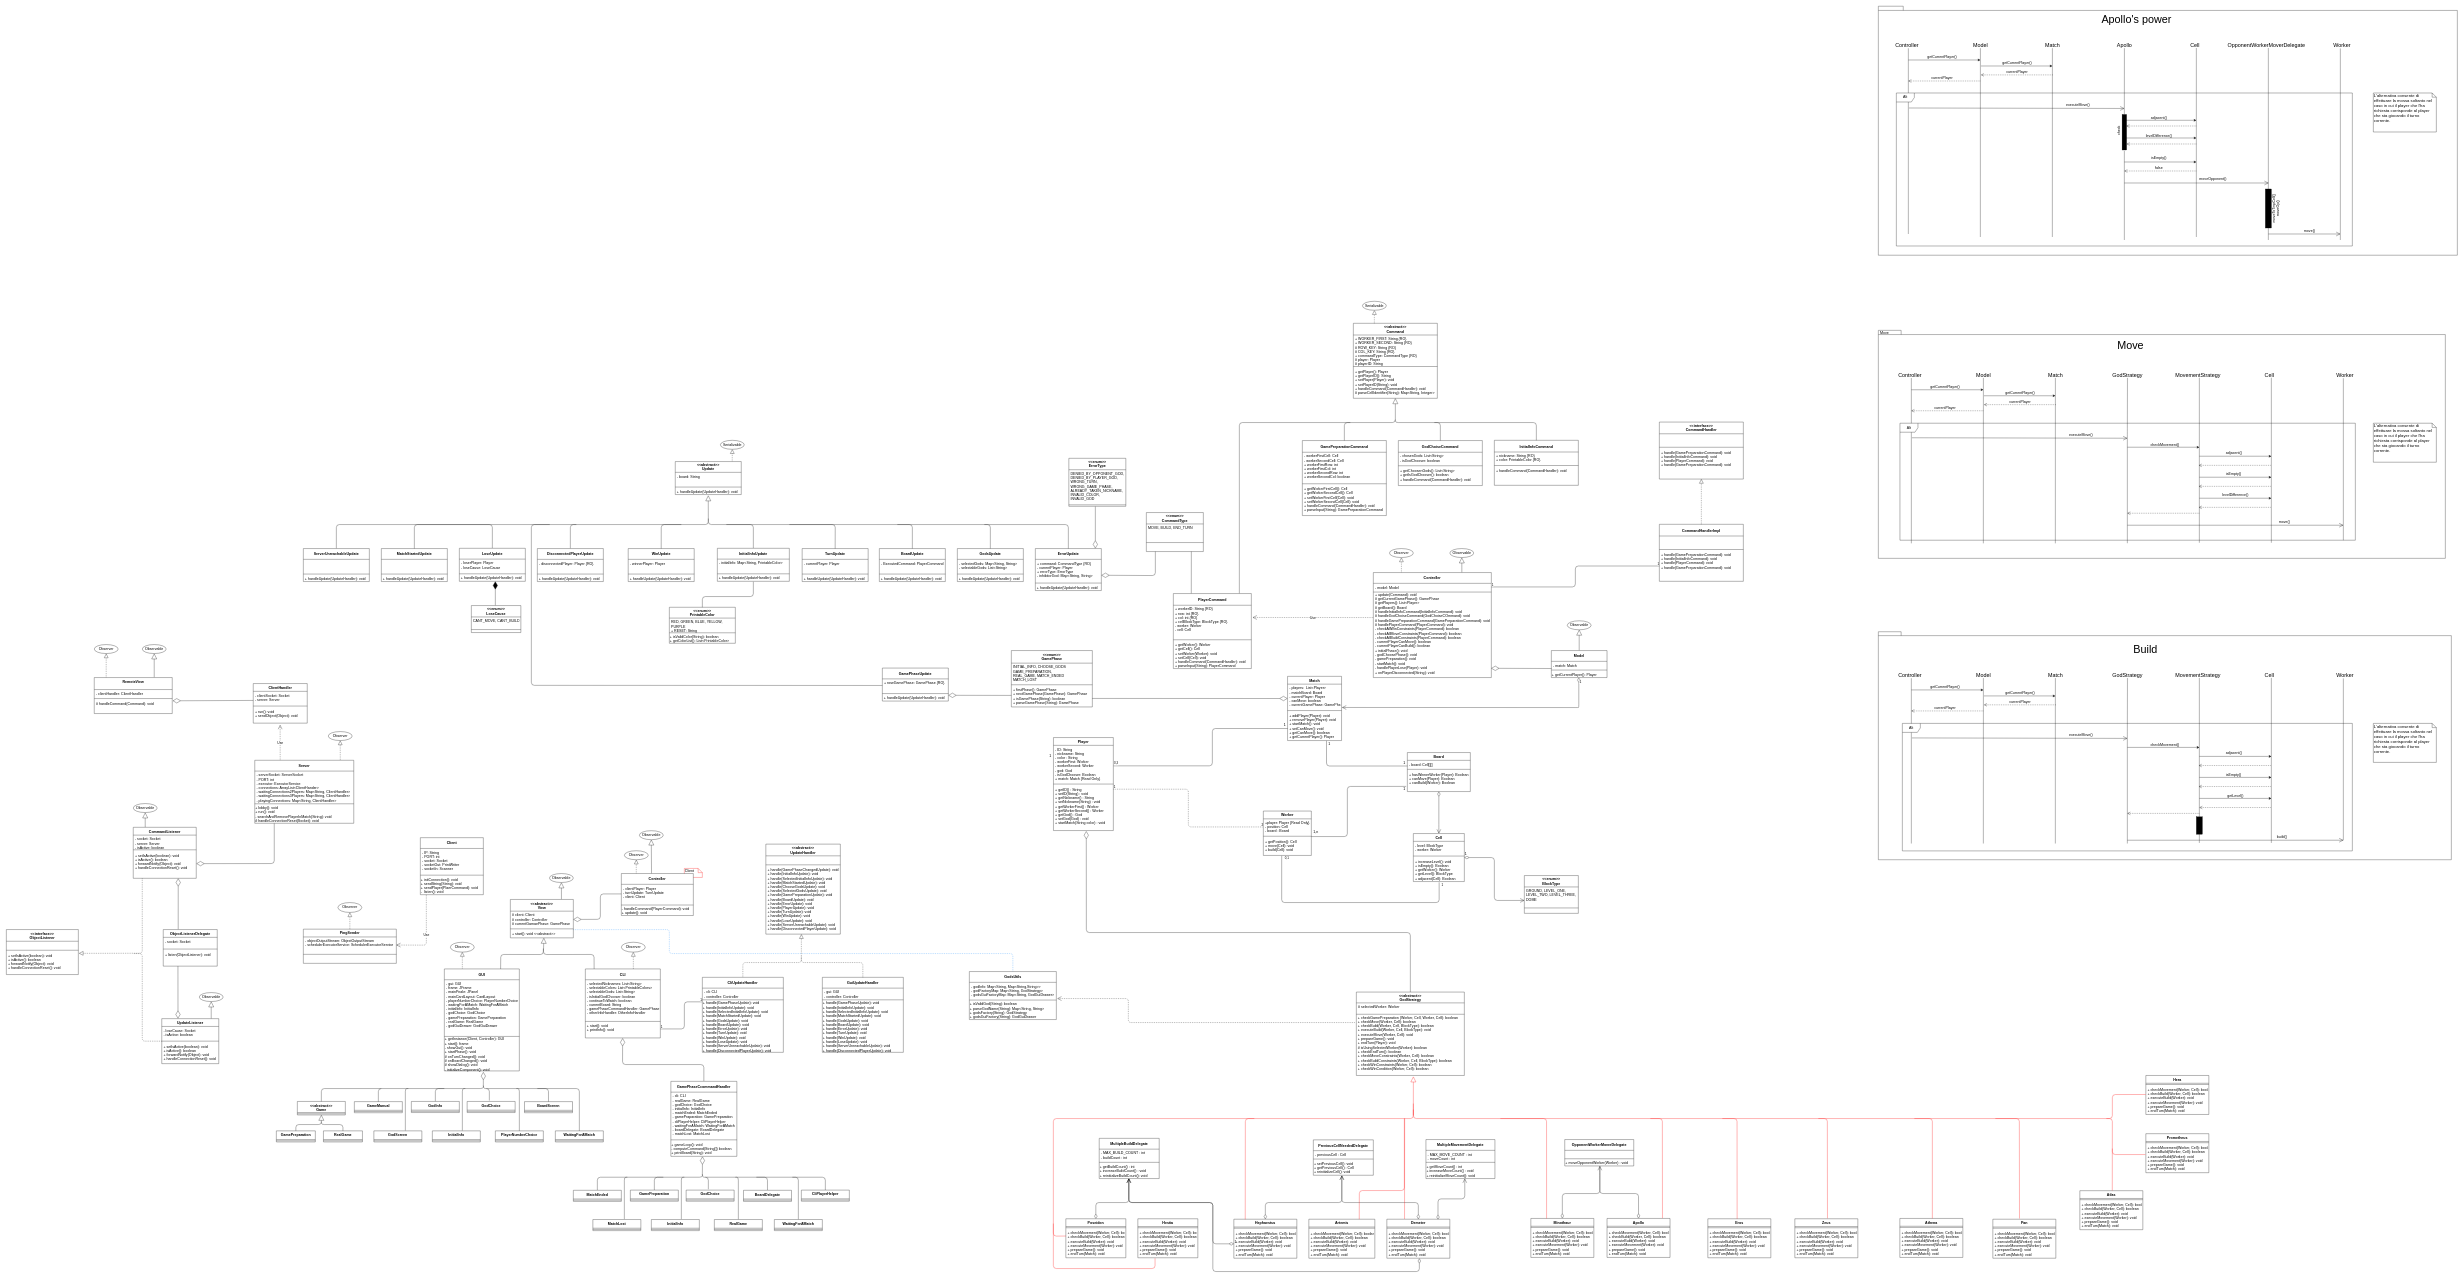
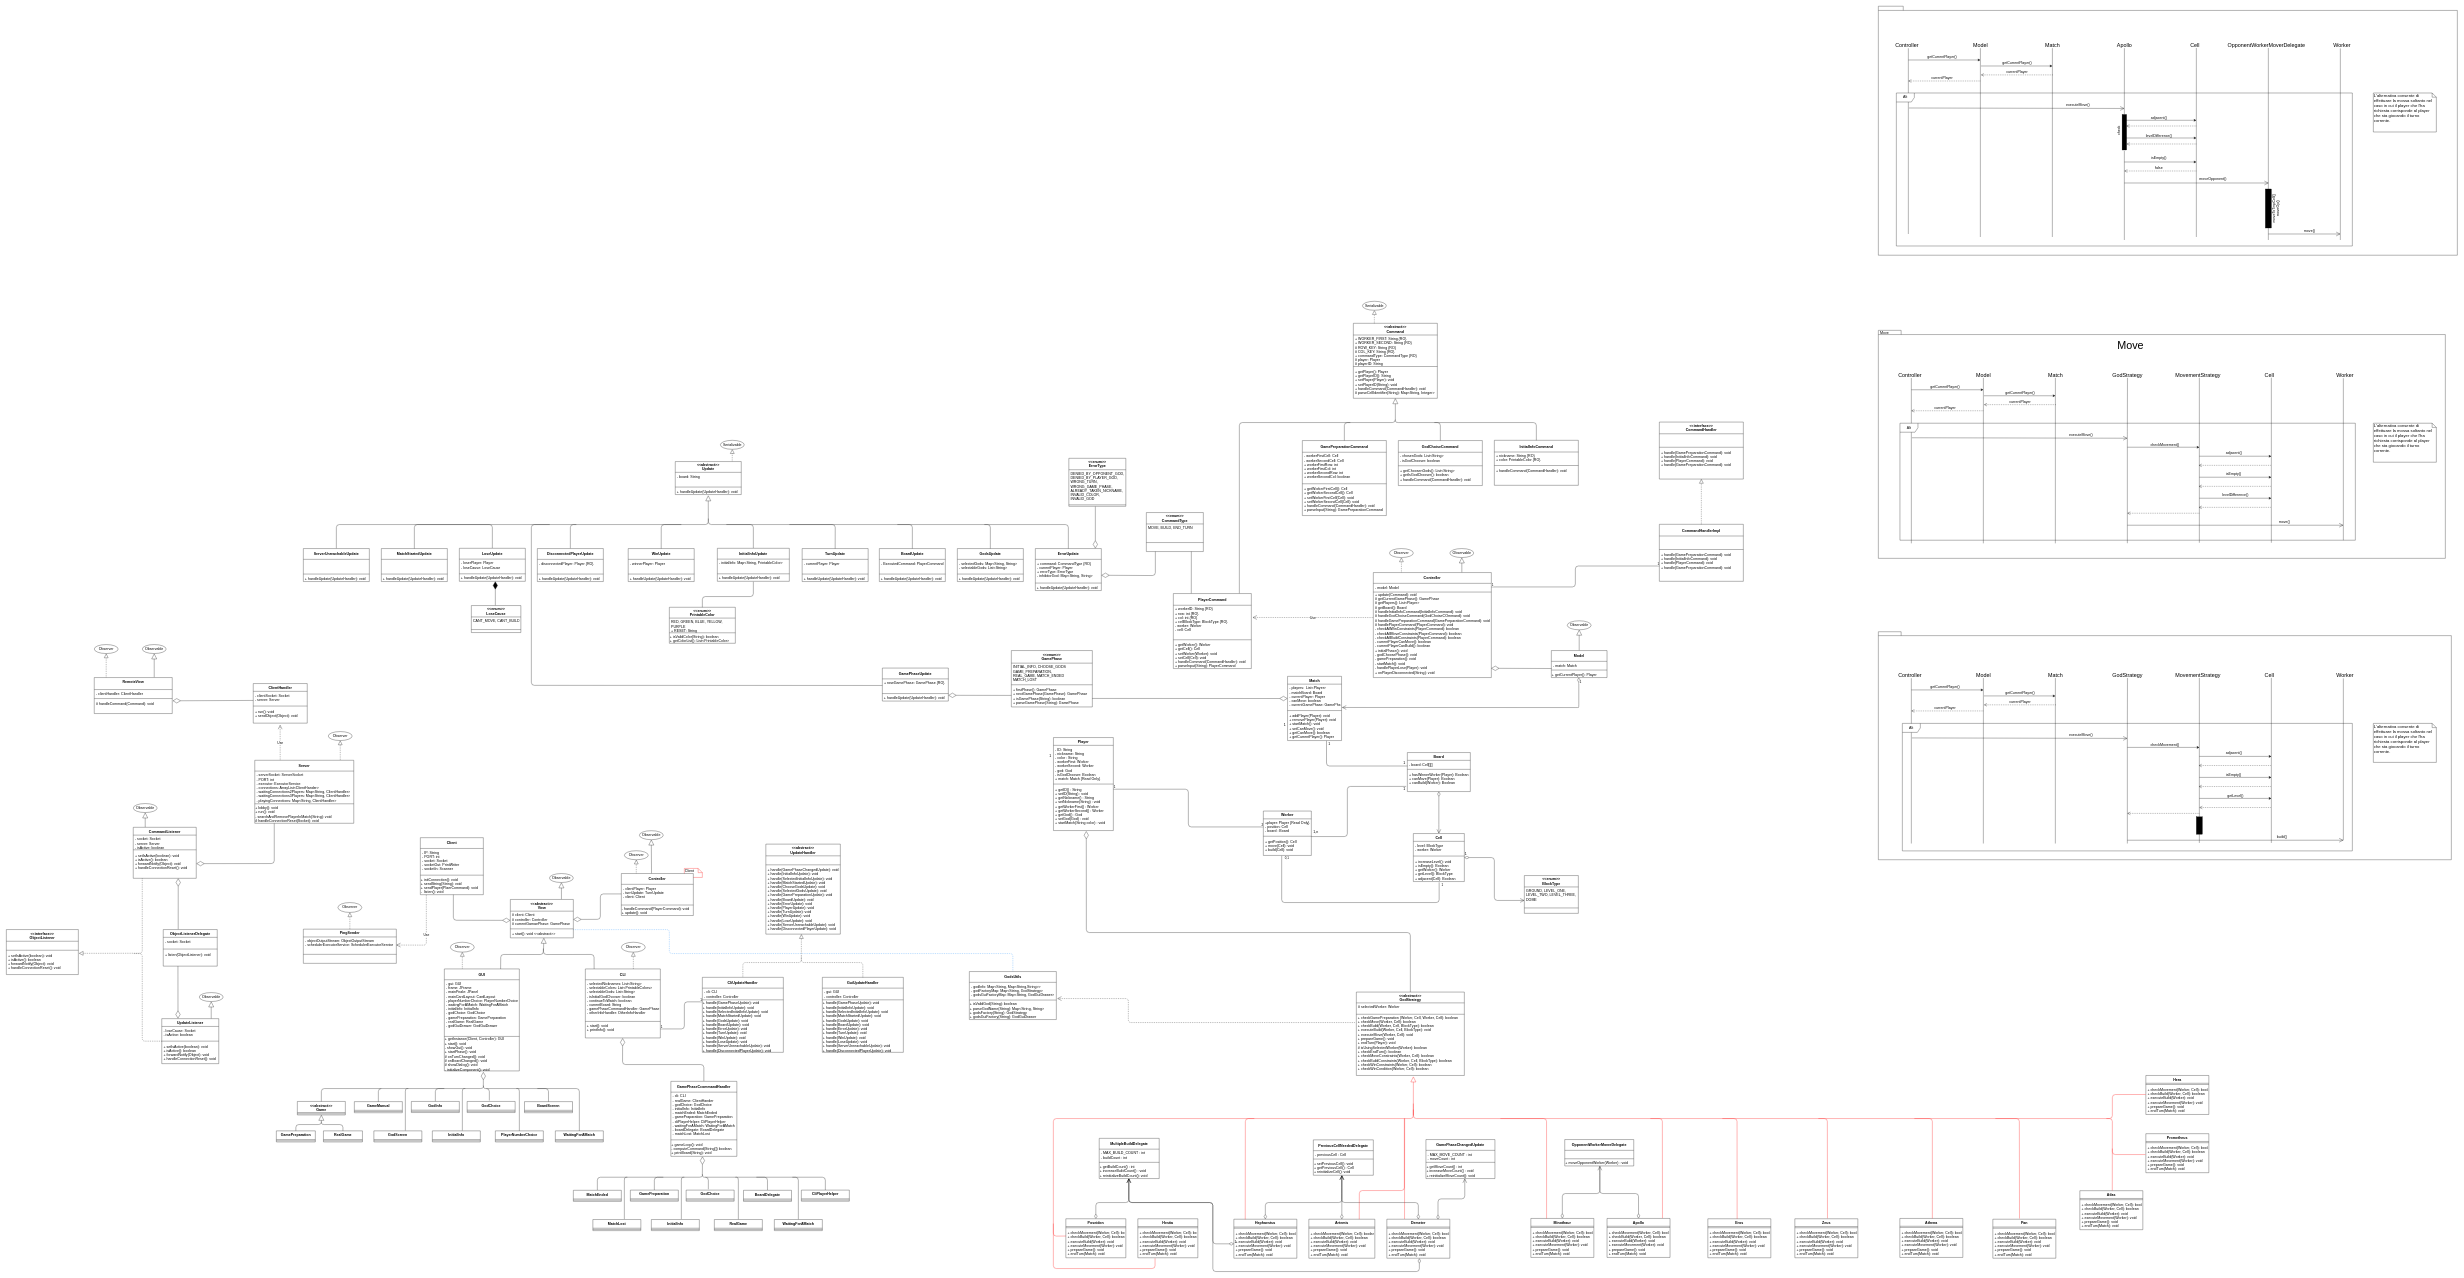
node "Apollo's power": removed
node "Build": removed
edge "+ addPlayer(Player): void + removePlayer(Player): void + startMatch(): void + setCanMove(): void + getCanMove(): boolean + getCurrentPlayer(): Player" -- "- ID: String - nickname: String - color : String - workerFirst: Worker - workerSecond: Worker - god: God - isGodChooser: Boolean + match: Match {Read Only}": removed, label "0,3"
edge "+ getID() : String + setID(String) : void + getNickname() : String + setNickname(String) : void + getWorkerFirst() : Worker + getWorkerSecond() : Worker + getGod() : God + setGod(God) : void + startMatch(String color) : void" -- "+player: Player {Read Only} - position: Cell - board : Board": style dashed -> solid
edge "+ initConnection(): void + sendString(String): void + sendPlayer(PlaerCommand): void - listen(): void" -> "# client: Client # controller: Controller # currentGamaePhase: GamePhase": added
node "+ getInstance(Client, Controller): GUI + start(): frame - showGui(): void + startPhase(): void # onTurnChanged(): void # onBoardChanged(): void # showDialog(): void - initializeComponent(): void": label "+ getInstance(Client, Controller): GUI + start(): frame - showGui(): void + startPhase(): void # onTurnChanged(): void # onBoardChanged(): void # showDialog(): void - initializeComponent(): void" -> "+ getInstance(Client, Controller): GUI + start(): void - showGui(): void + startPhase(): void # onTurnChanged(): void # onBoardChanged(): void # showDialog(): void - initializeComponent(): void"
node "- cli: CLI - realGame: RealGame - godChoice: GodChoice - initialInfo: InitialInfo - matchEnded: MatchEnded - gamePraparation: GamePreparation - cliPlayerHelper: CliPlayerHelper - waitingForAMatch: WaitingForAMatch - boardDelegate: BoardDelegate - matchLost: MatchLost": label "- cli: CLI - realGame: RealGame - godChoice: GodChoice - initialInfo: InitialInfo - matchEnded: MatchEnded - gamePraparation: GamePreparation - cliPlayerHelper: CliPlayerHelper - waitingForAMatch: WaitingForAMatch - boardDelegate: BoardDelegate - matchLost: MatchLost" -> "- cli: CLI - realGame: ClientHander - godChoice: GodChoice - initialInfo: InitialInfo - matchEnded: MatchEnded - gamePraparation: GamePreparation - cliPlayerHelper: CliPlayerHelper - waitingForAMatch: WaitingForAMatch - boardDelegate: BoardDelegate - matchLost: MatchLost"
node "MultipleMovementDelegate": label "MultipleMovementDelegate" -> "GamePhaseChangedUpdate"
edge "+ setPreviousCell(): void + getPreviousCell() : Cell + reinitializeCell(): void" -- "Artemis": added
